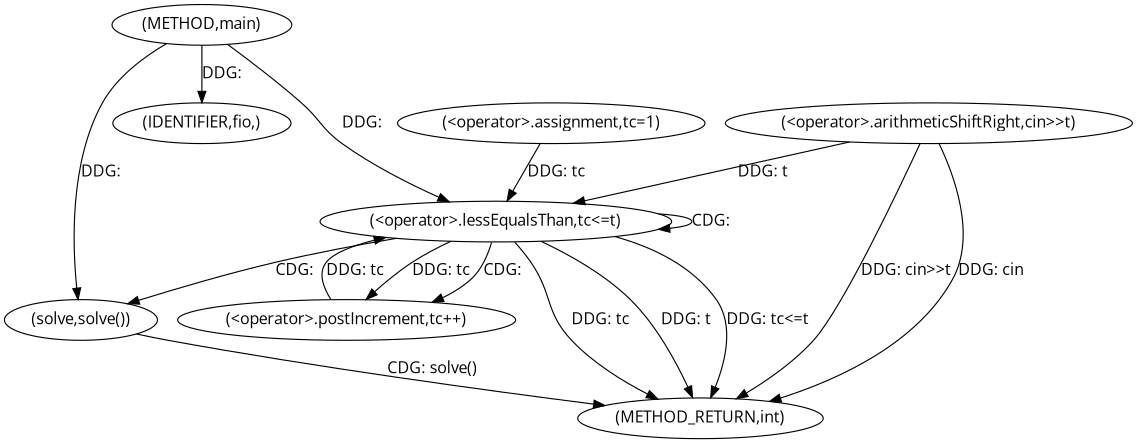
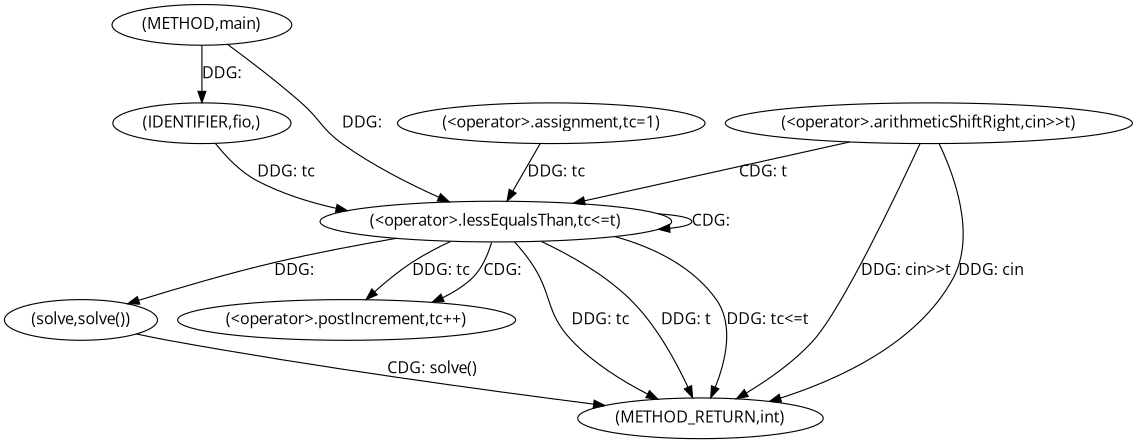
edge "(METHOD,main)" -> "(solve,solve())": removed, label "DDG:"
edge "(<operator>.arithmeticShiftRight,cin>>t)" -> "(<operator>.lessEqualsThan,tc<=t)": label "DDG: t" -> "CDG: t"
edge "(<operator>.postIncrement,tc++)" -> "(<operator>.lessEqualsThan,tc<=t)": now "(IDENTIFIER,fio,)" -> "(<operator>.lessEqualsThan,tc<=t)"
edge "(<operator>.lessEqualsThan,tc<=t)" -> "(solve,solve())": label "CDG: " -> "DDG: "
